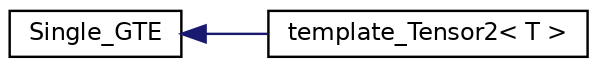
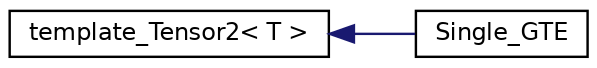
edge "template_Tensor2< T >" -> "Single_GTE": reversed
